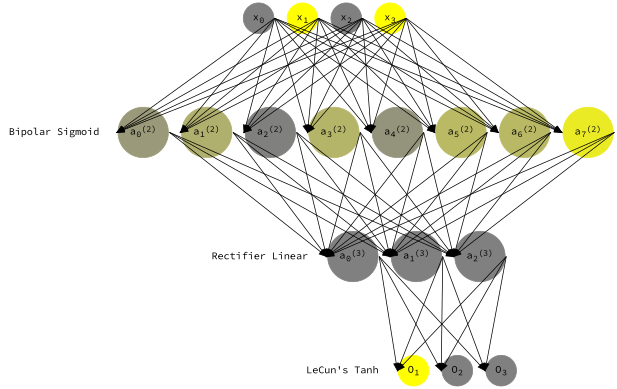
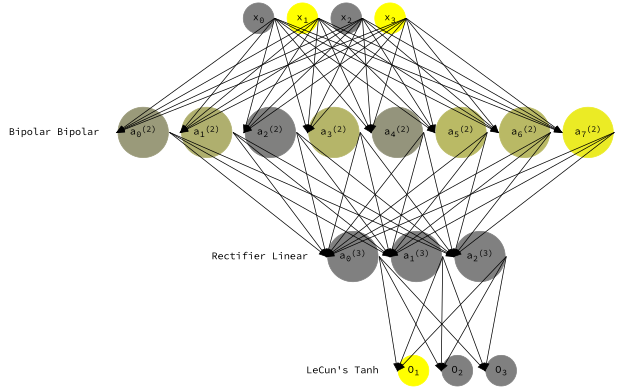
node "Bipolar Sigmoid": label "Bipolar Sigmoid" -> "Bipolar Bipolar"
